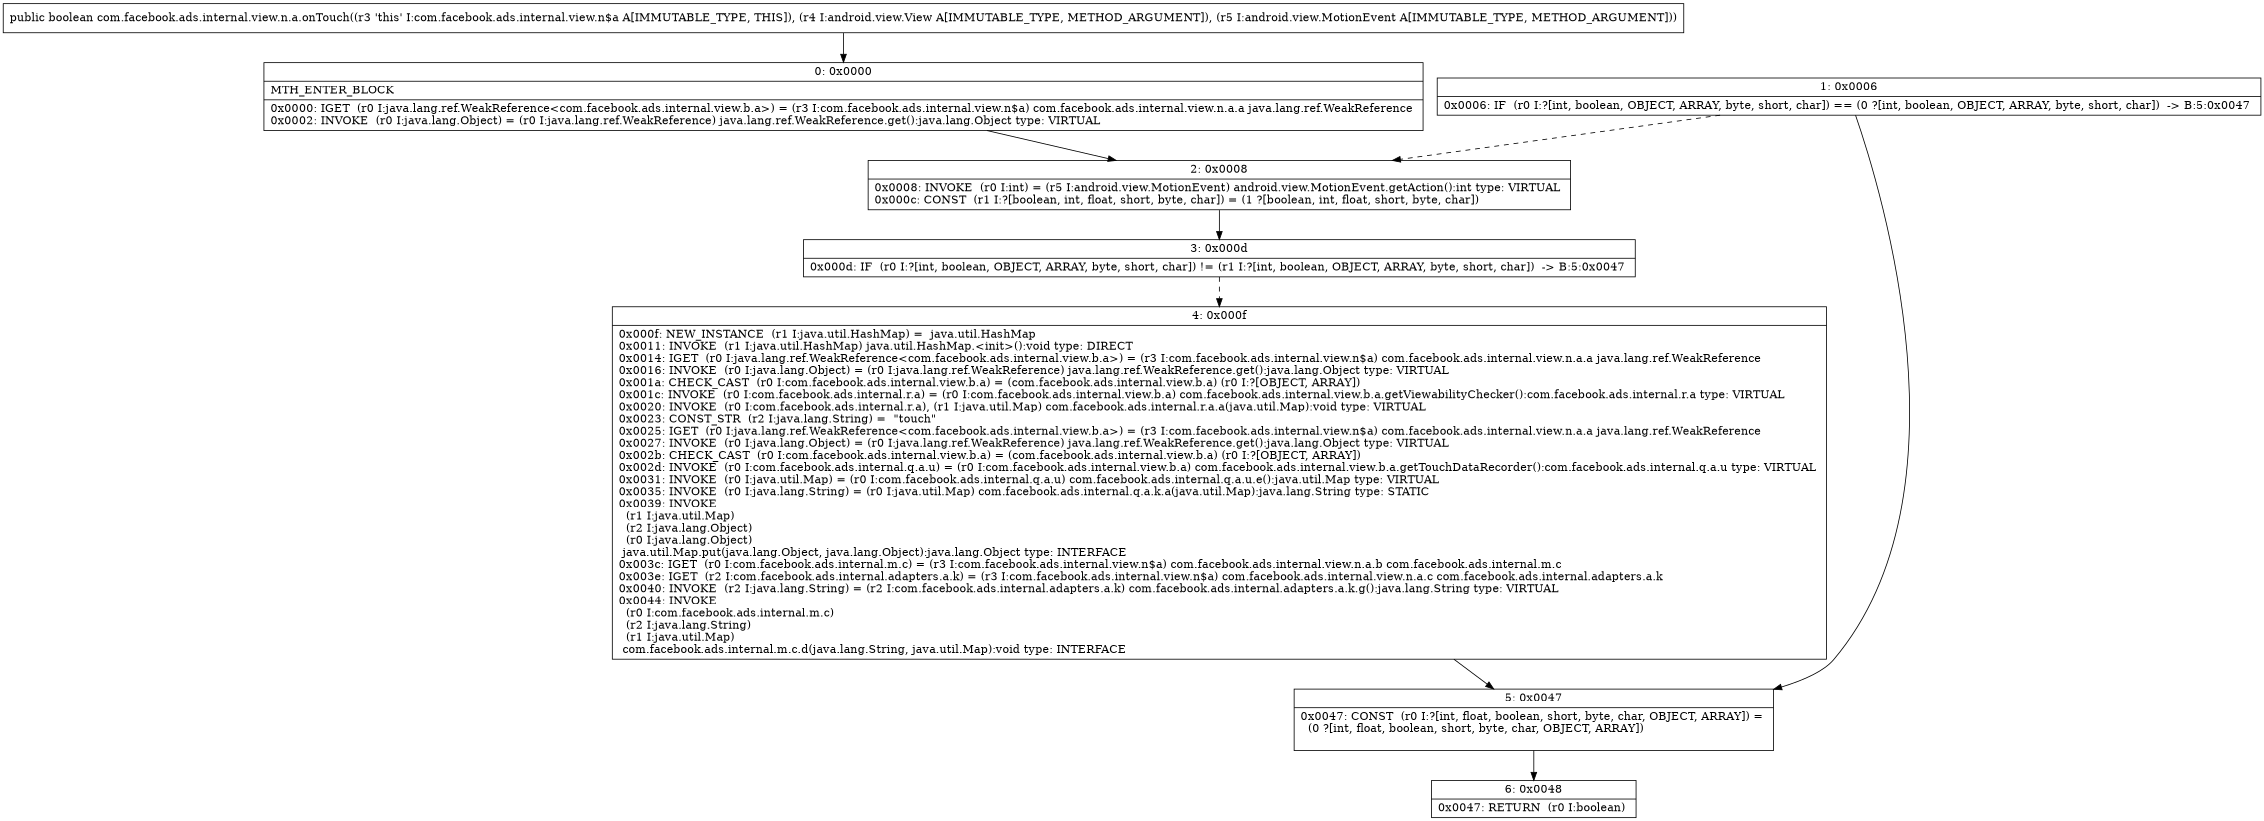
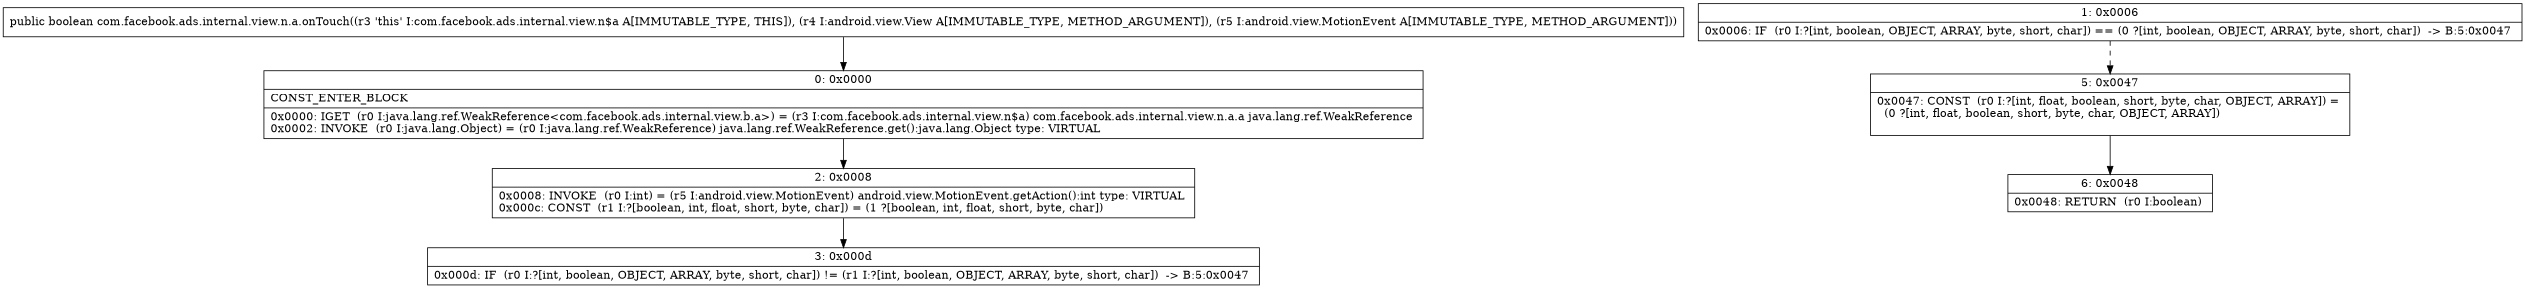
node "0: 0x0000": text "MTH_ENTER_BLOCK" -> "CONST_ENTER_BLOCK"
edge "1: 0x0006" -> "2: 0x0008": removed
edge "1: 0x0006" -> "5: 0x0047": style solid -> dashed
node "4: 0x000f": removed
node "6: 0x0048": text "0x0047: RETURN  (r0 I:boolean)" -> "0x0048: RETURN  (r0 I:boolean)"
